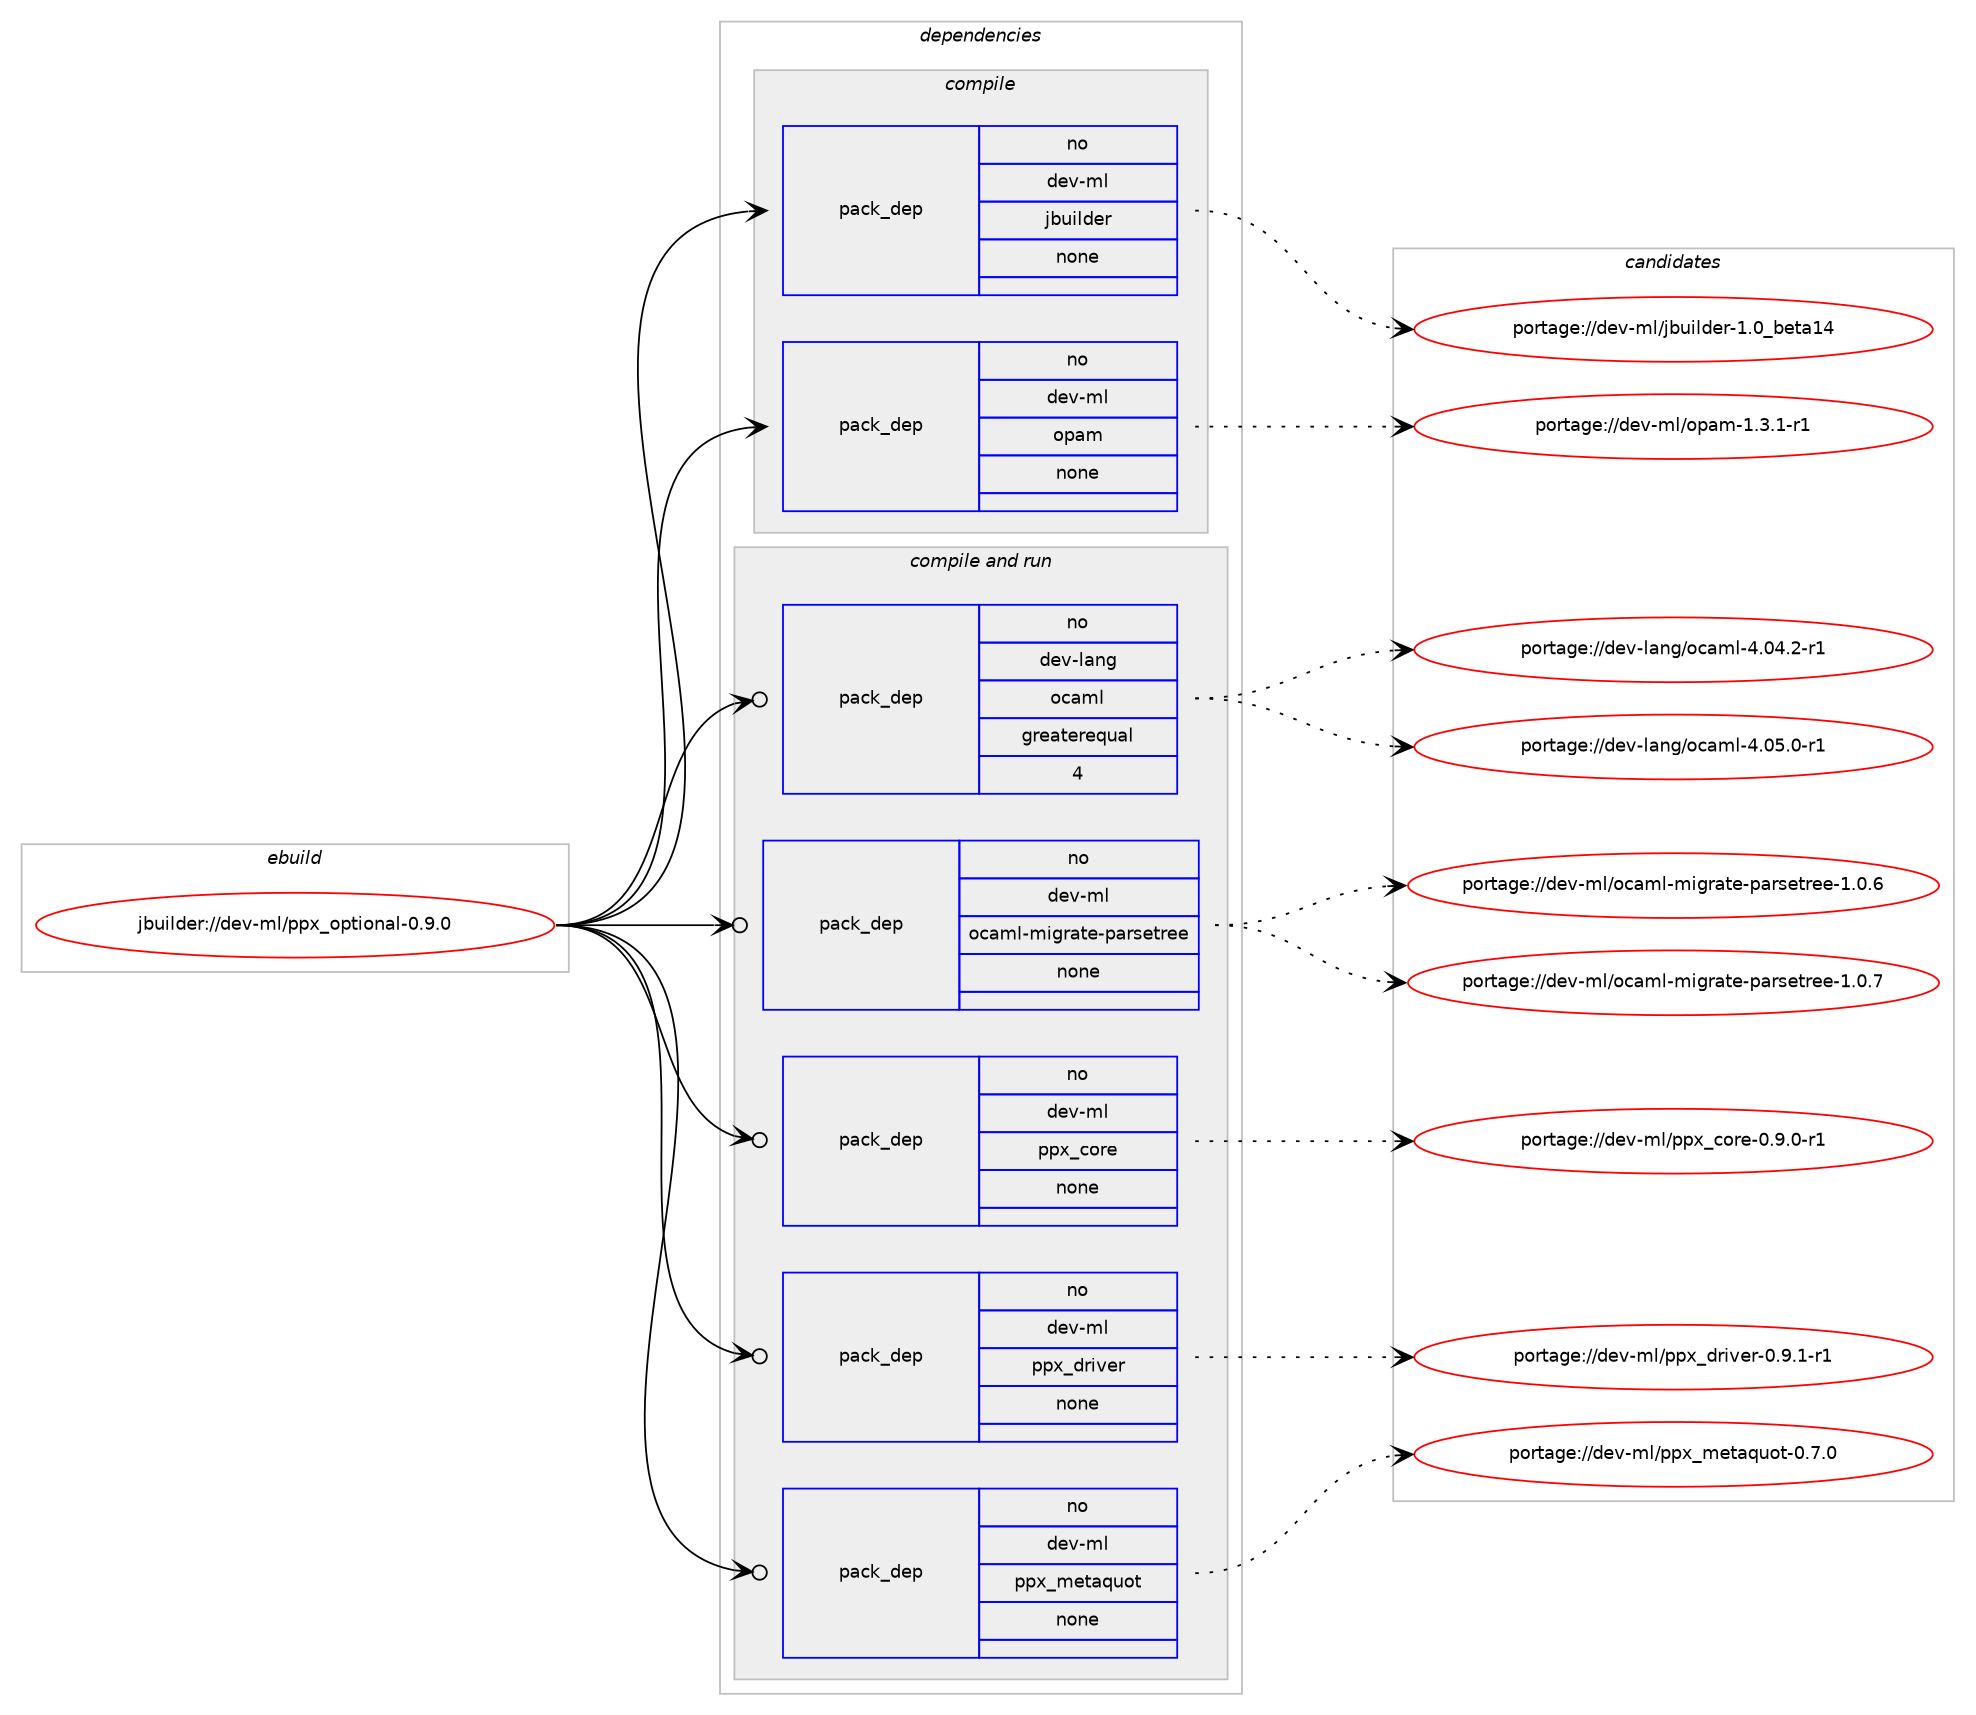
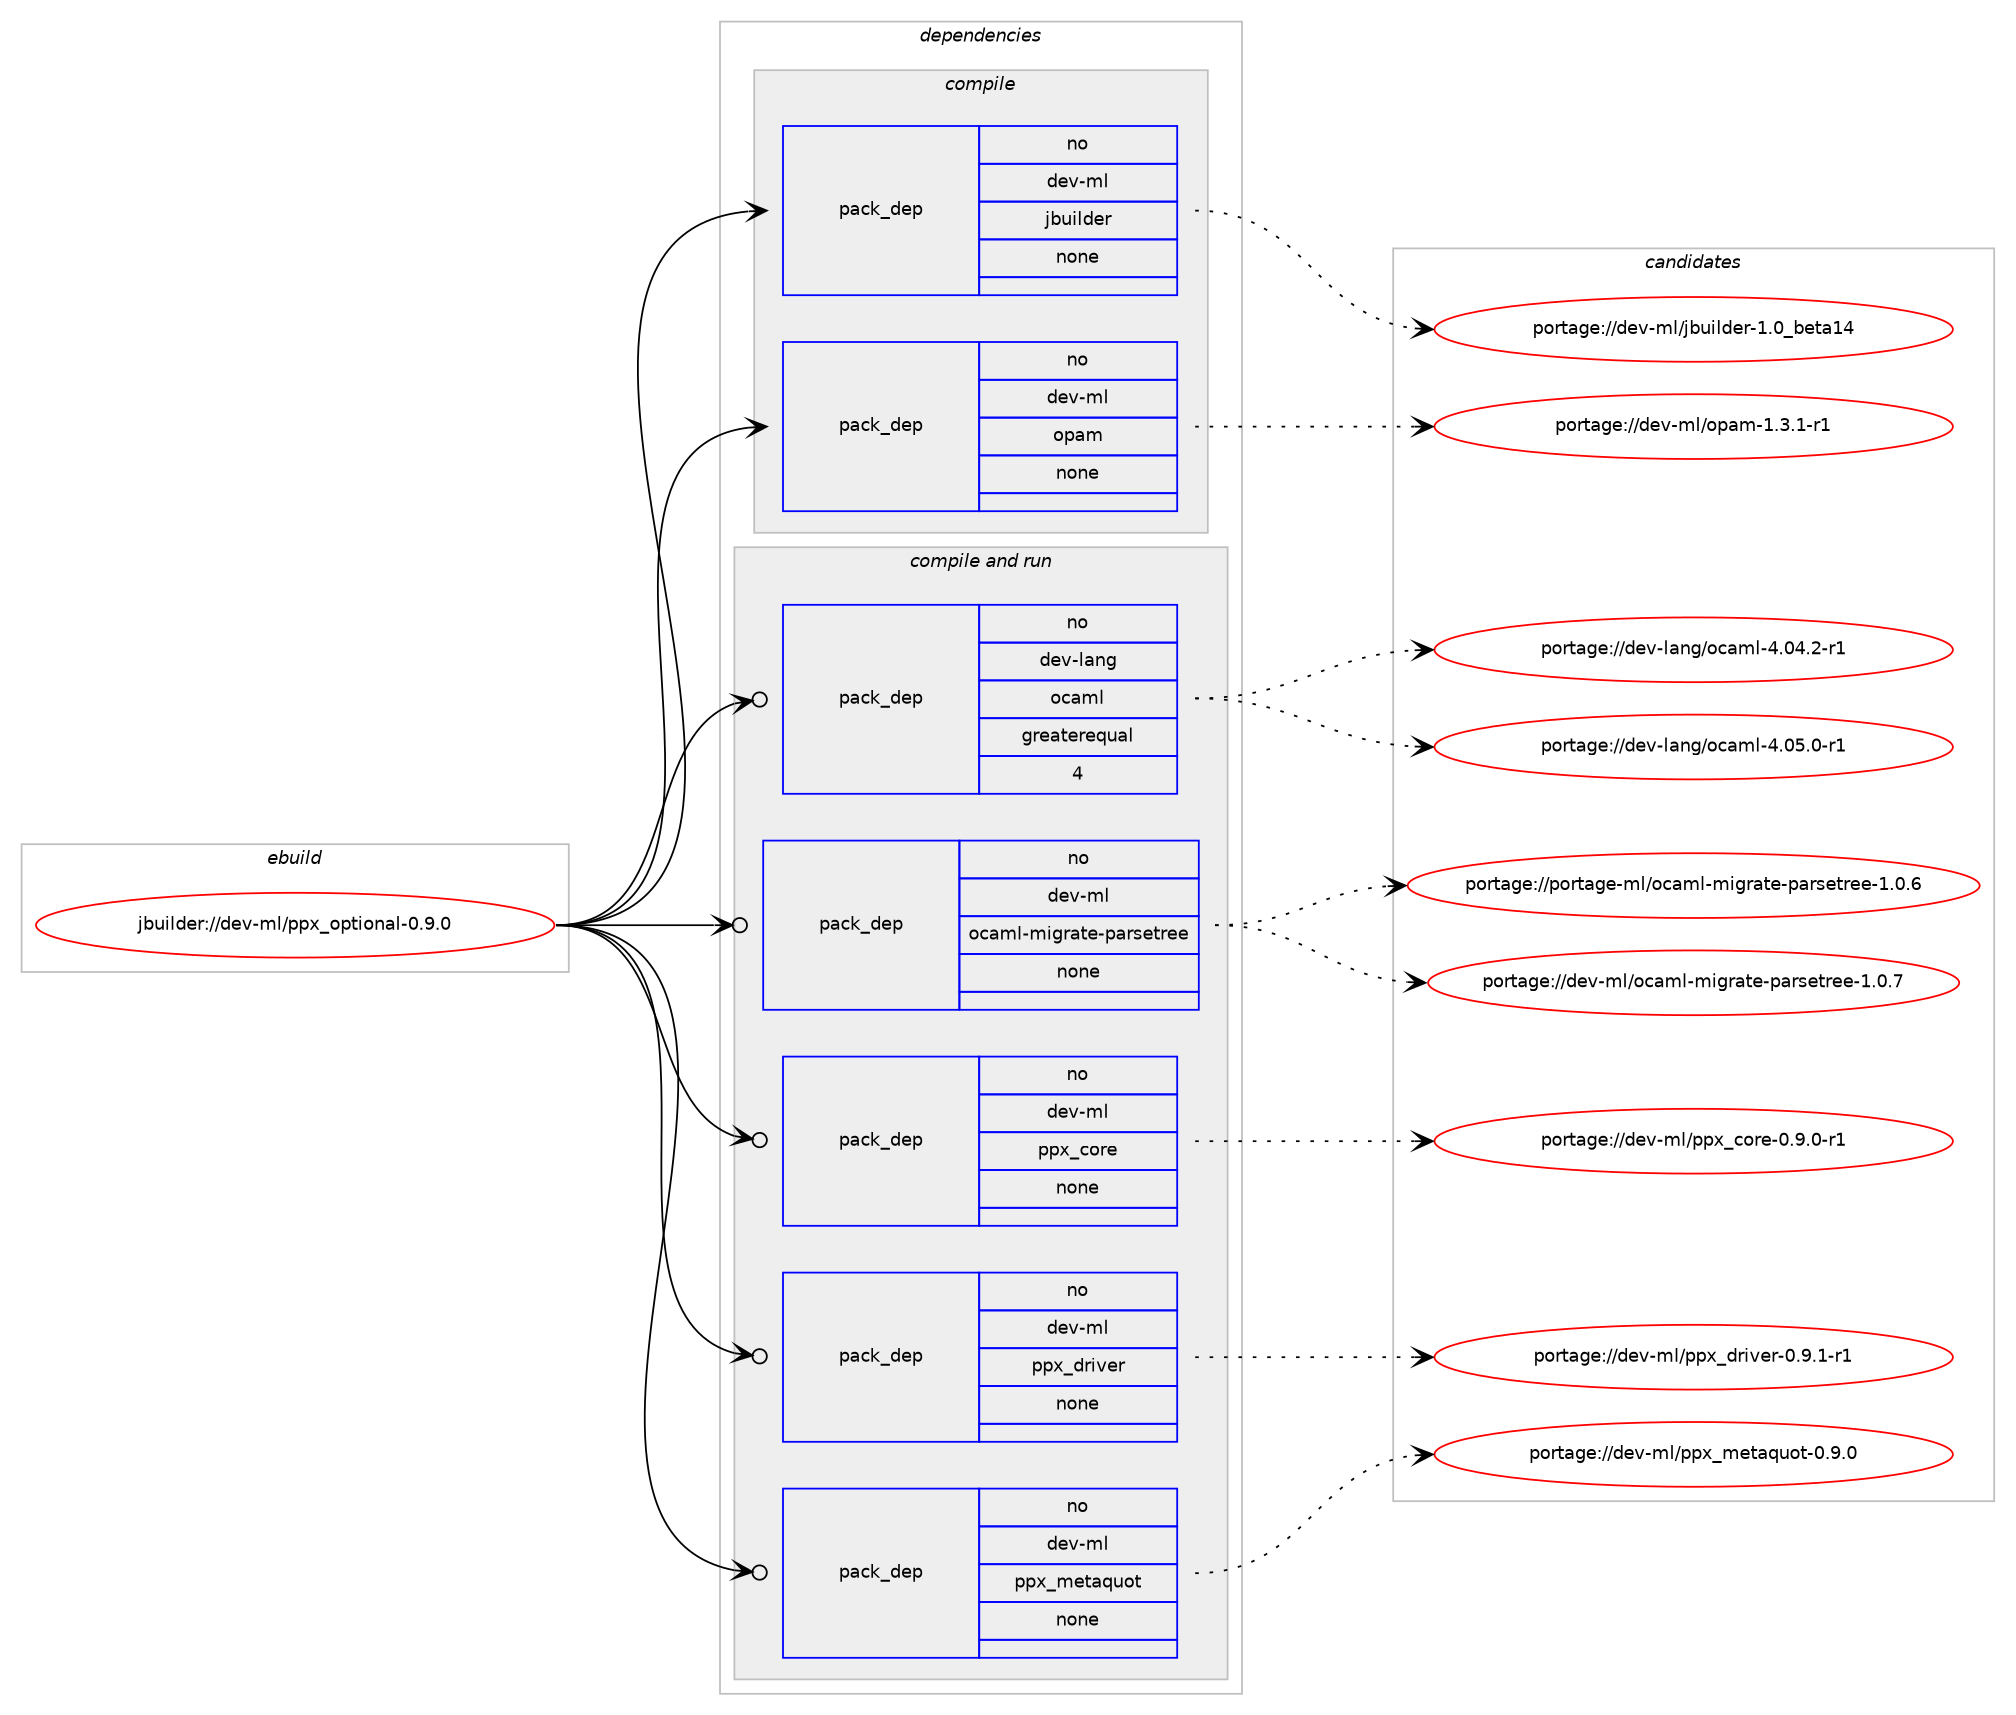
node "portage://dev-ml/ocaml-migrate-parsetree-1.0.6": label "portage://dev-ml/ocaml-migrate-parsetree-1.0.6" -> "portage://portage-ml/ocaml-migrate-parsetree-1.0.6"
node "portage://dev-ml/ppx_metaquot-0.7.0": label "portage://dev-ml/ppx_metaquot-0.7.0" -> "portage://dev-ml/ppx_metaquot-0.9.0"
